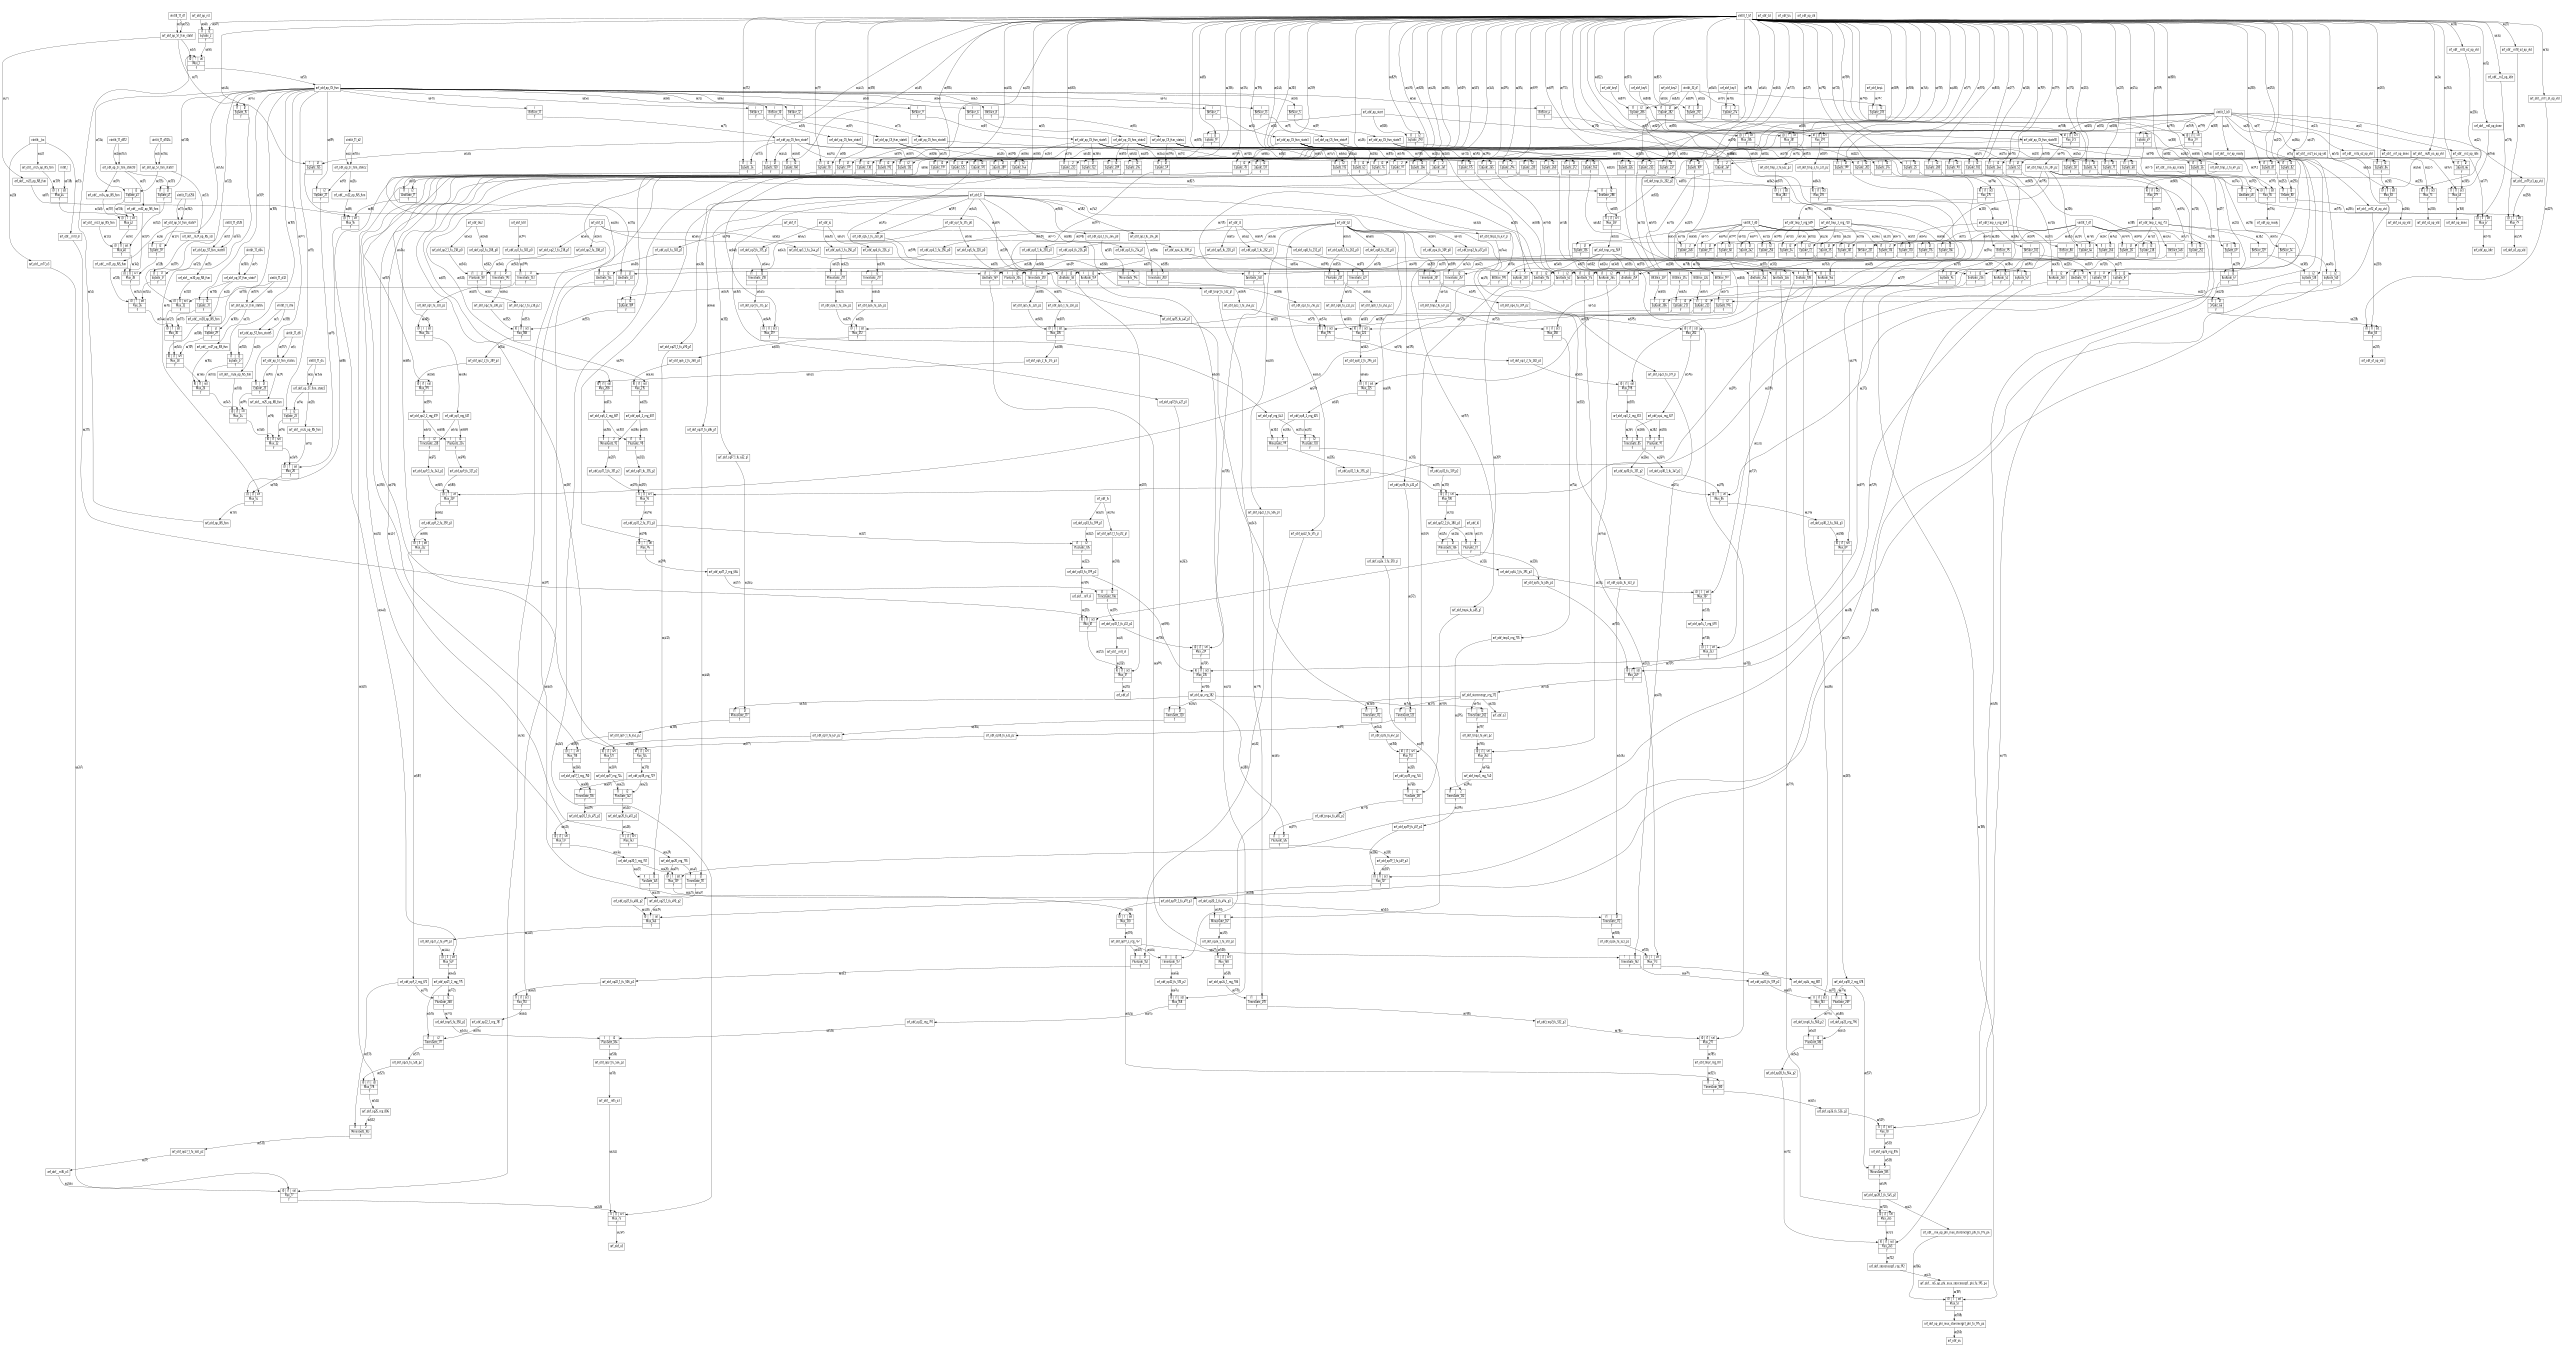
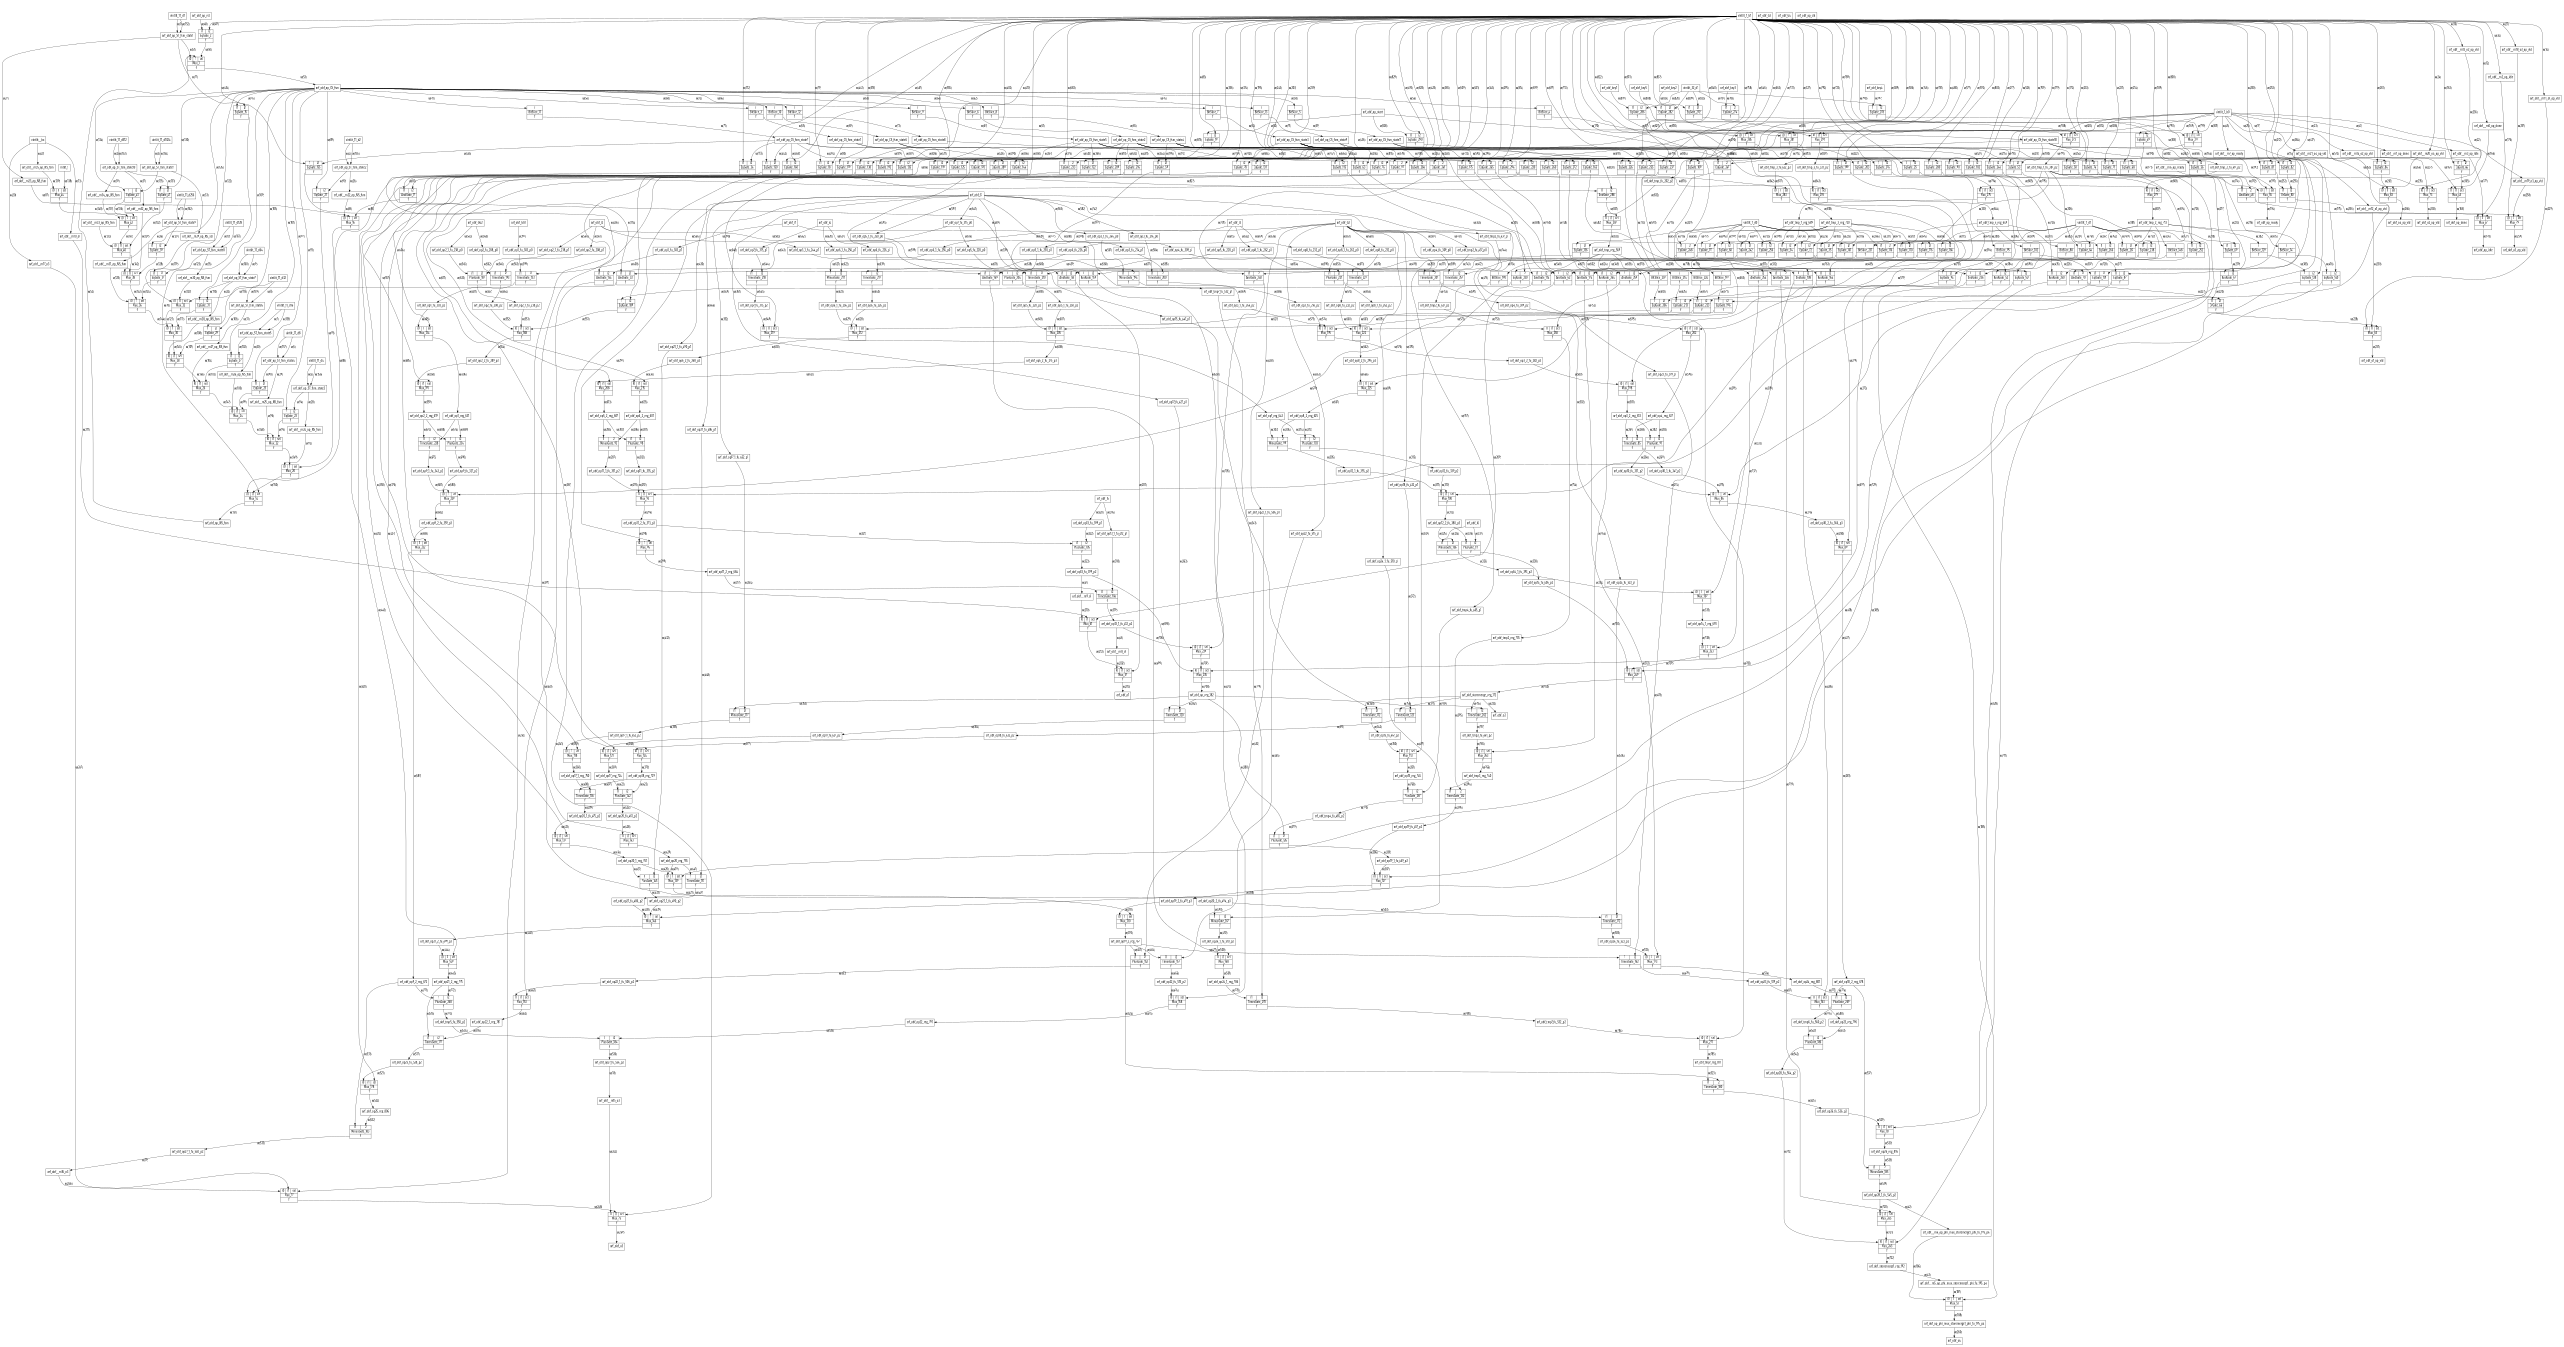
edge "arf_obf_op13_fu_399_p2" -> "arf_obf__rn9_o1": label "w(789)" -> "w(47)"
